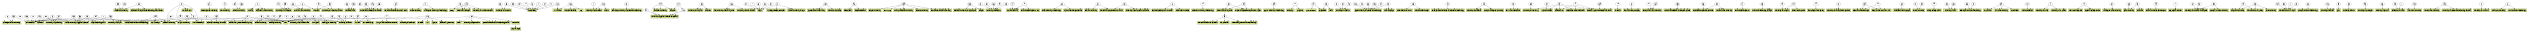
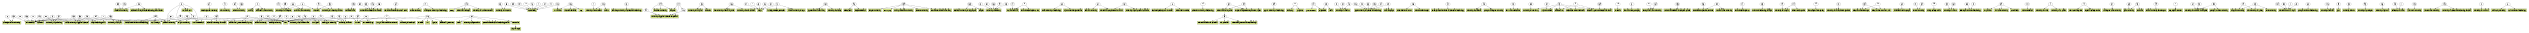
node "38": removed
node "73": removed
node "University of Utah": label "University of Utah" -> "University of Watson"
